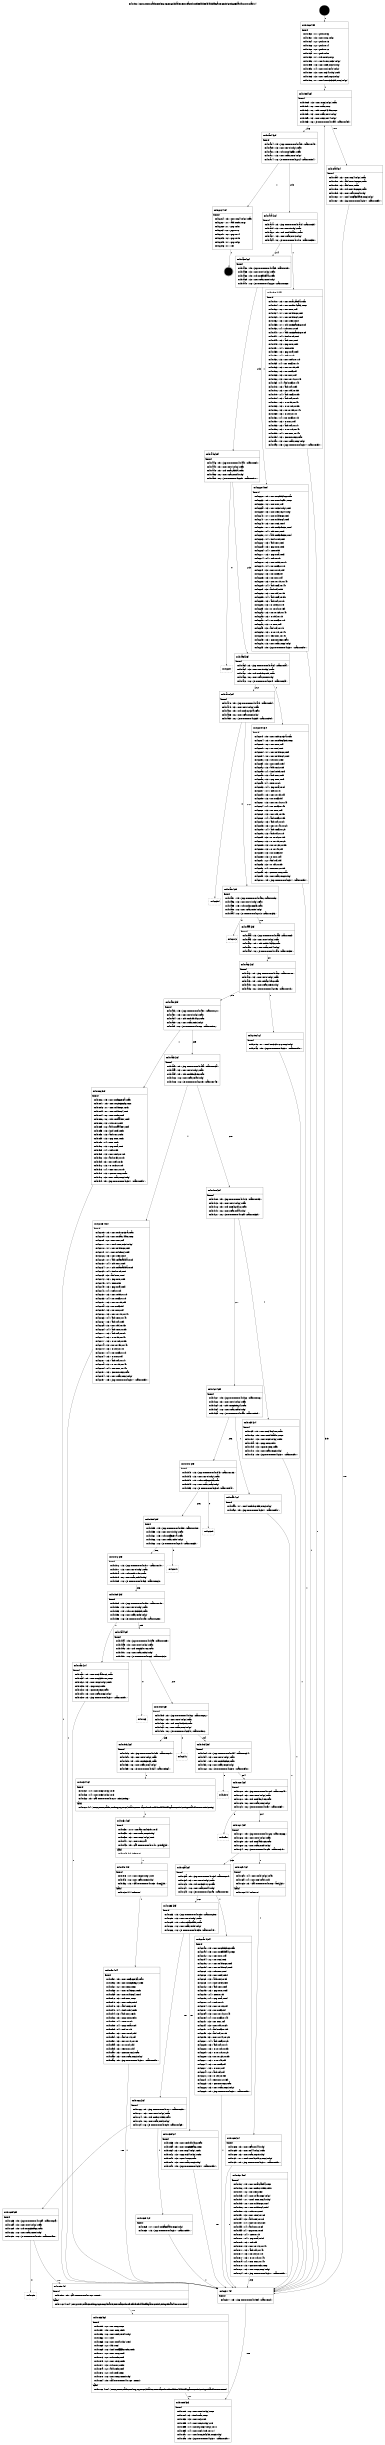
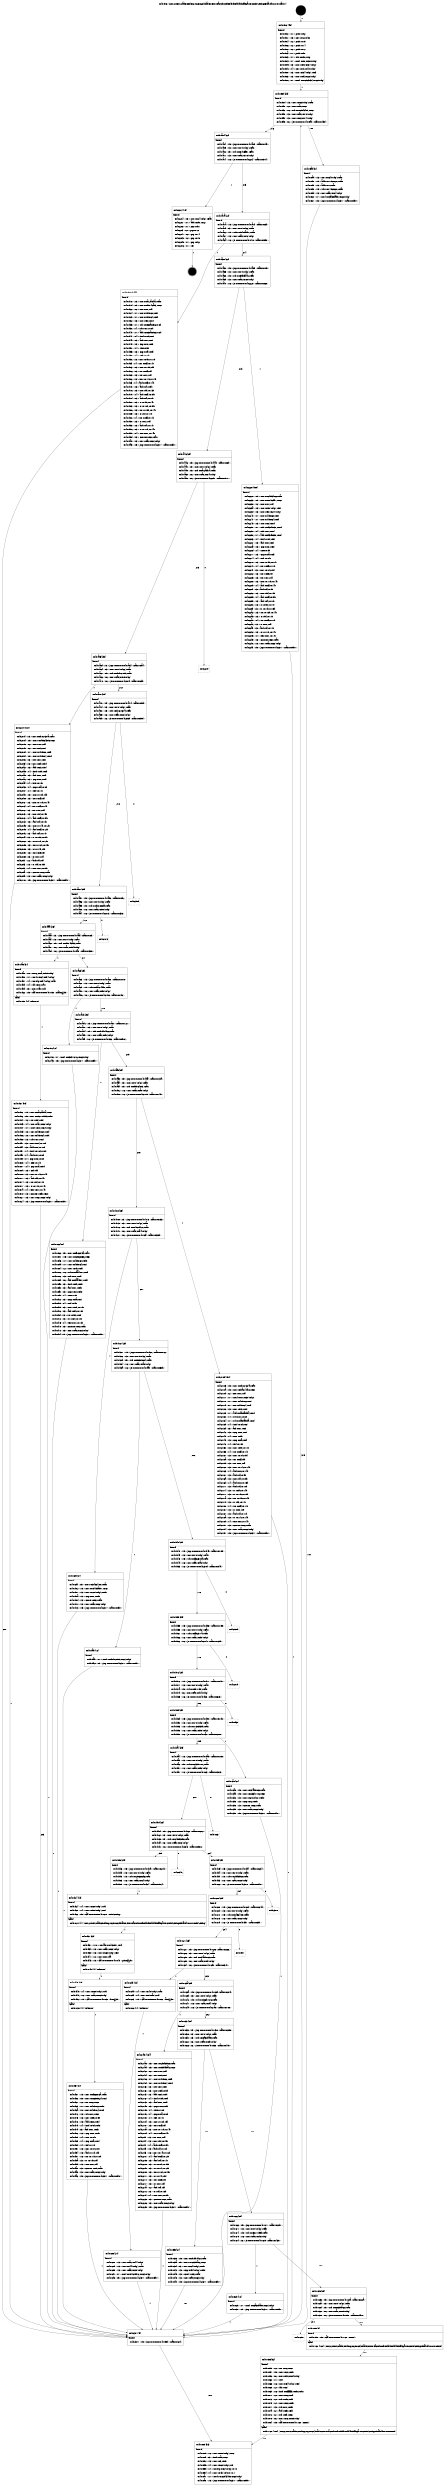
node "0x401da8 [31]": added
edge "0x401d18 [144]" -> "0x402377 [5]": label " 1" -> " 207"
node "0x401fc3": added
edge "0x401c85 [25]" -> "0x401c9e": label " 0" -> " 204"
